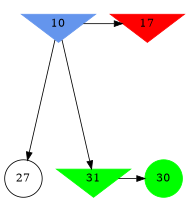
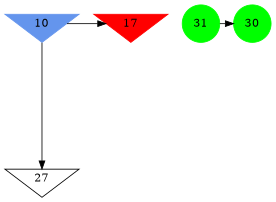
edge "10" -> "31": removed
node "27": shape circle -> invtriangle
node "31": shape invtriangle -> circle
